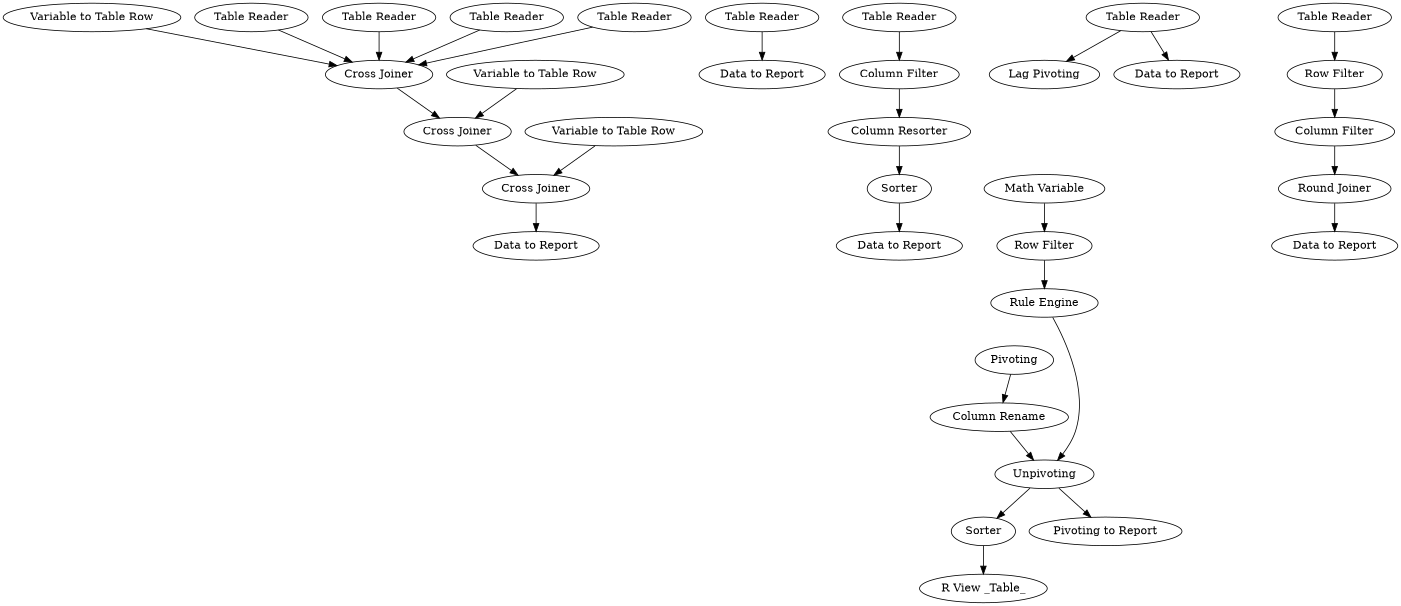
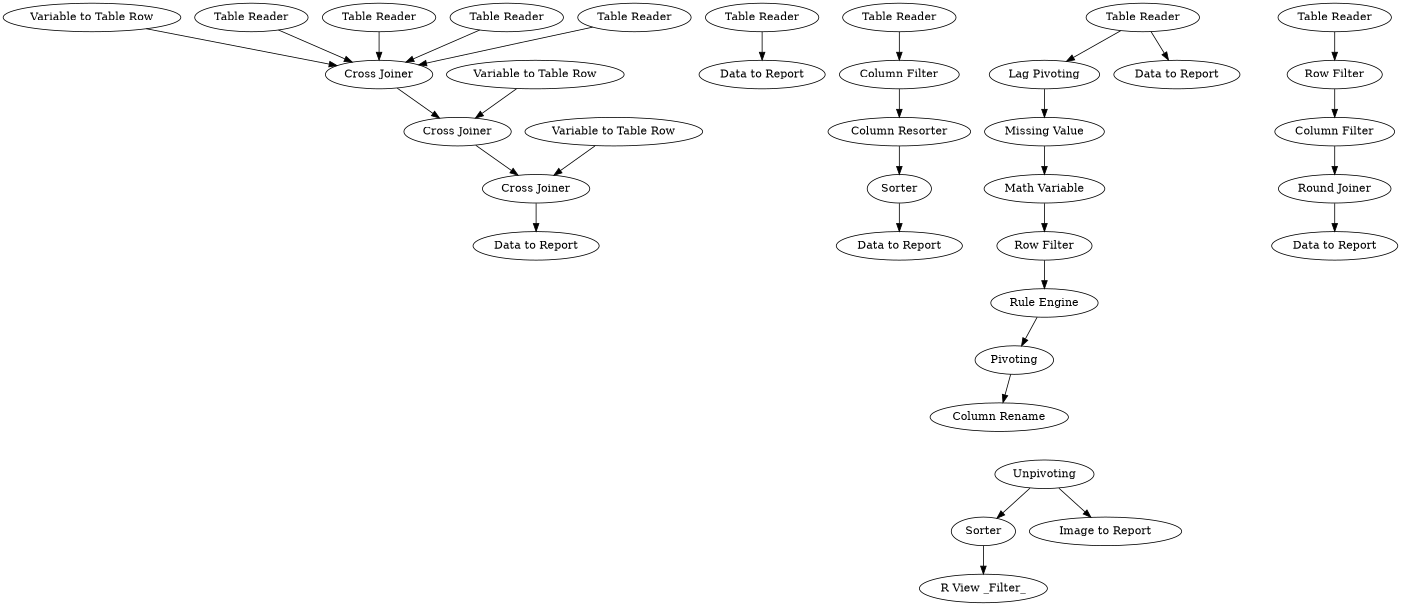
node "Missing Value": added
edge "Rule Engine" -> "Unpivoting": now "Rule Engine" -> "Pivoting"
edge "Column Rename" -> "Unpivoting": removed
node "Pivoting to Report": label "Pivoting to Report" -> "Image to Report"
node "R View _Table_": label "R View _Table_" -> "R View _Filter_"
